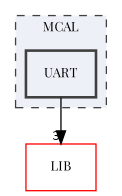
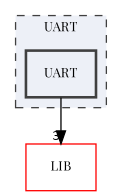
cluster "MCAL": label "MCAL" -> "UART"
